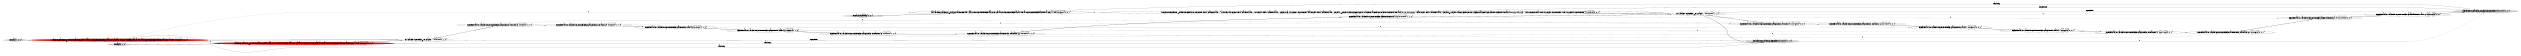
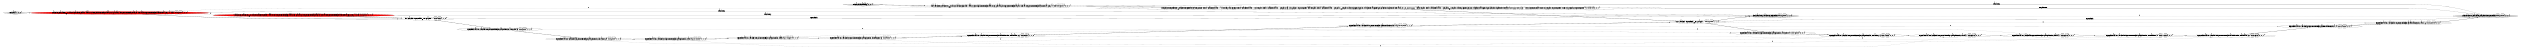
node "testSearch['0', '1', '0']": removed
